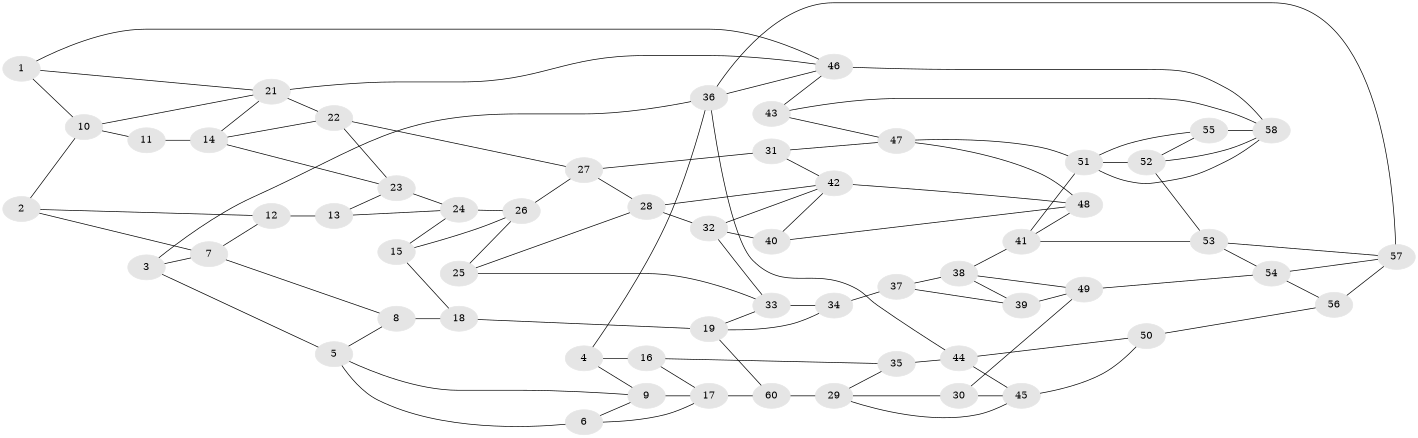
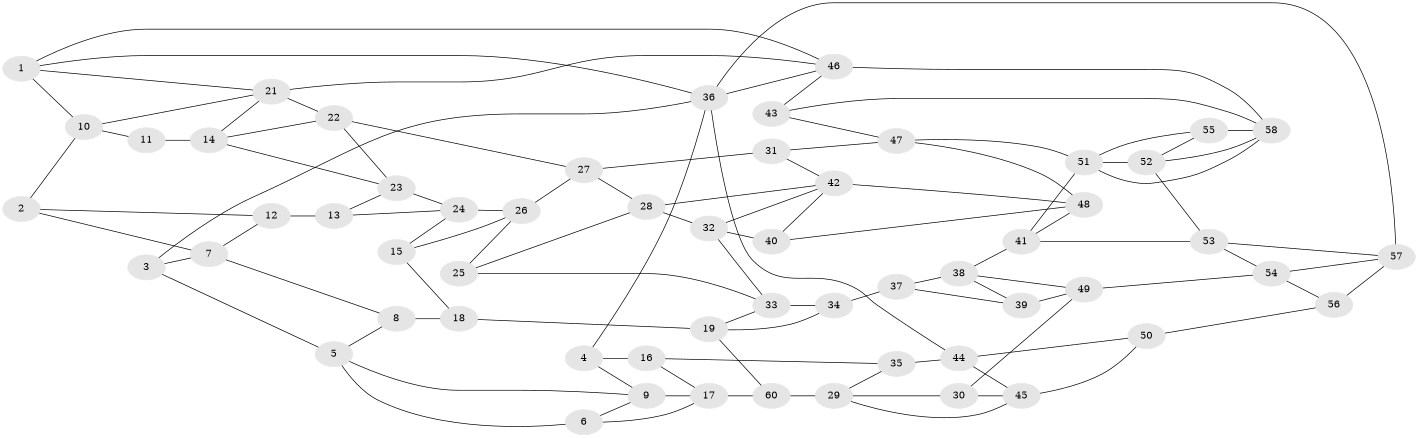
edge "1" -- "36": added
